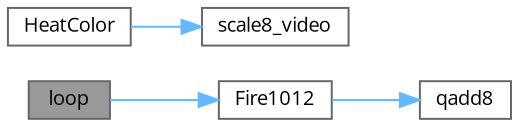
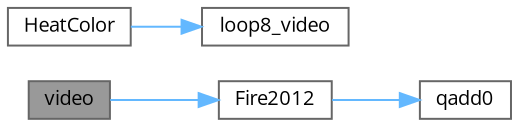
node "scale8_video": label "scale8_video" -> "loop8_video"
node "loop": label "loop" -> "video"
node "Fire1012": label "Fire1012" -> "Fire2012"
node "qadd8": label "qadd8" -> "qadd0"
